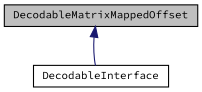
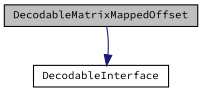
edge "DecodableInterface" -> "DecodableMatrixMappedOffset": reversed
